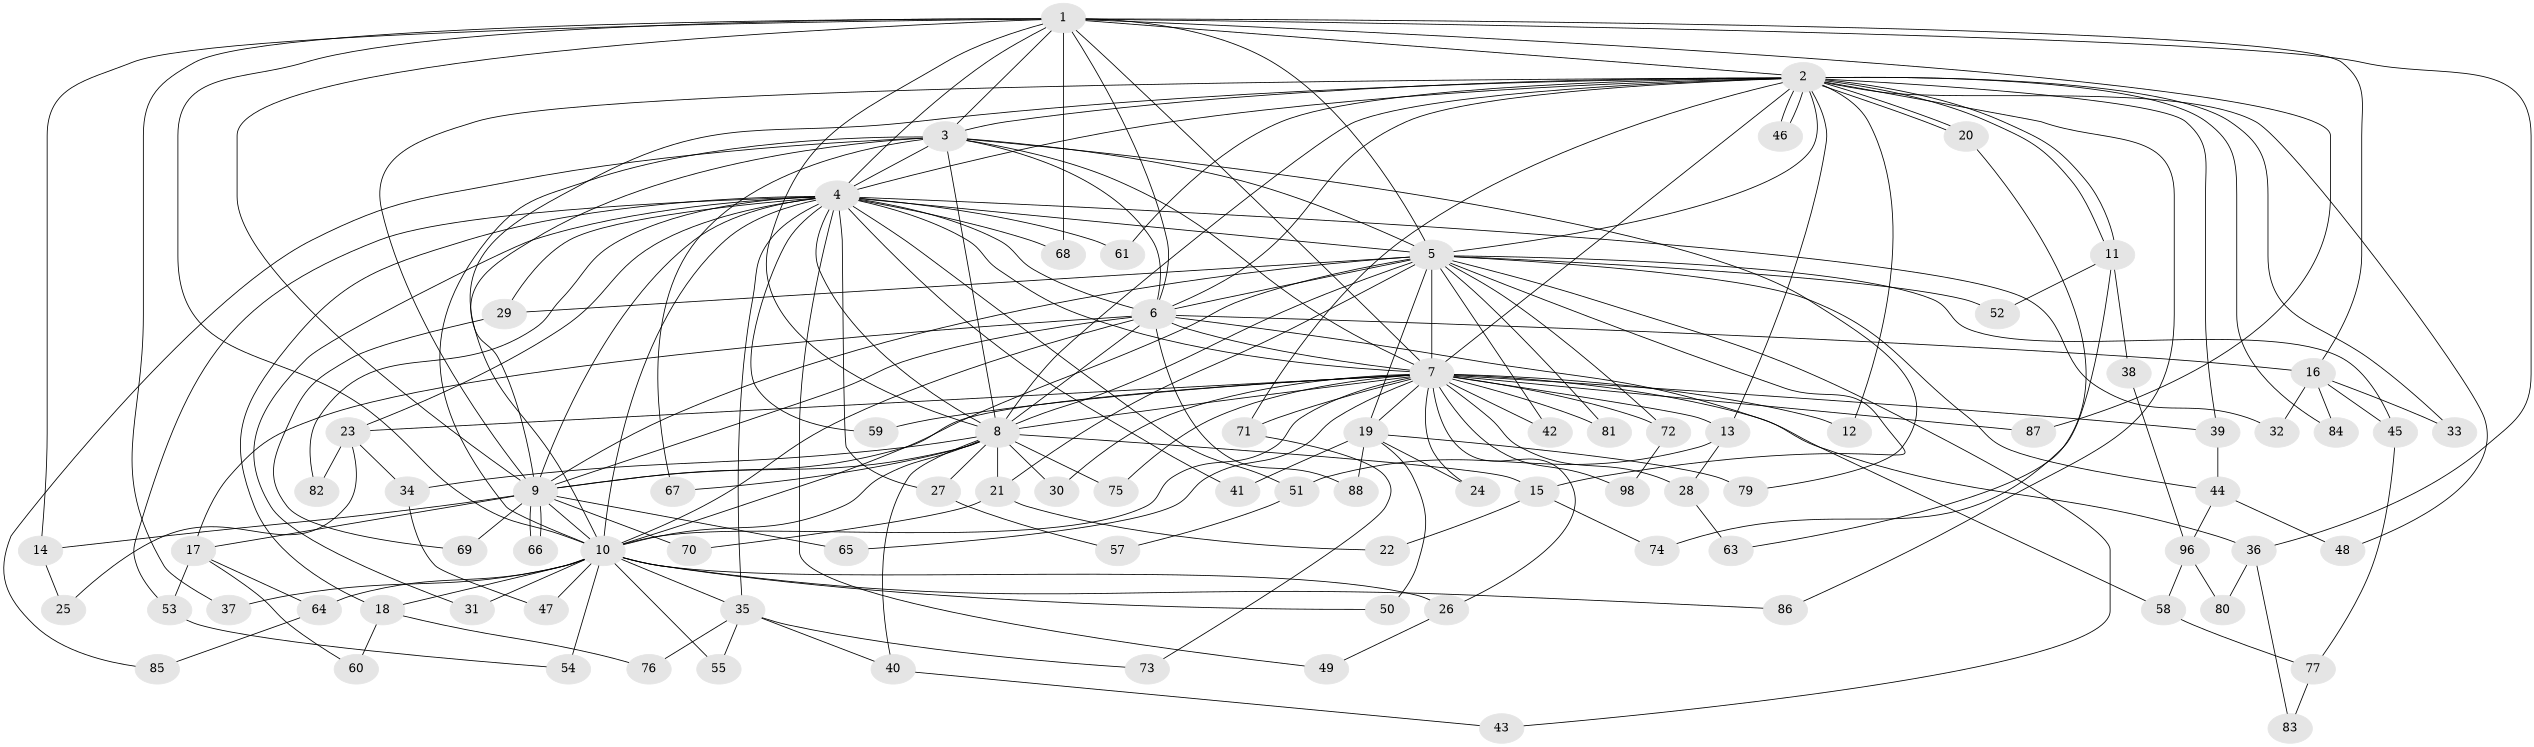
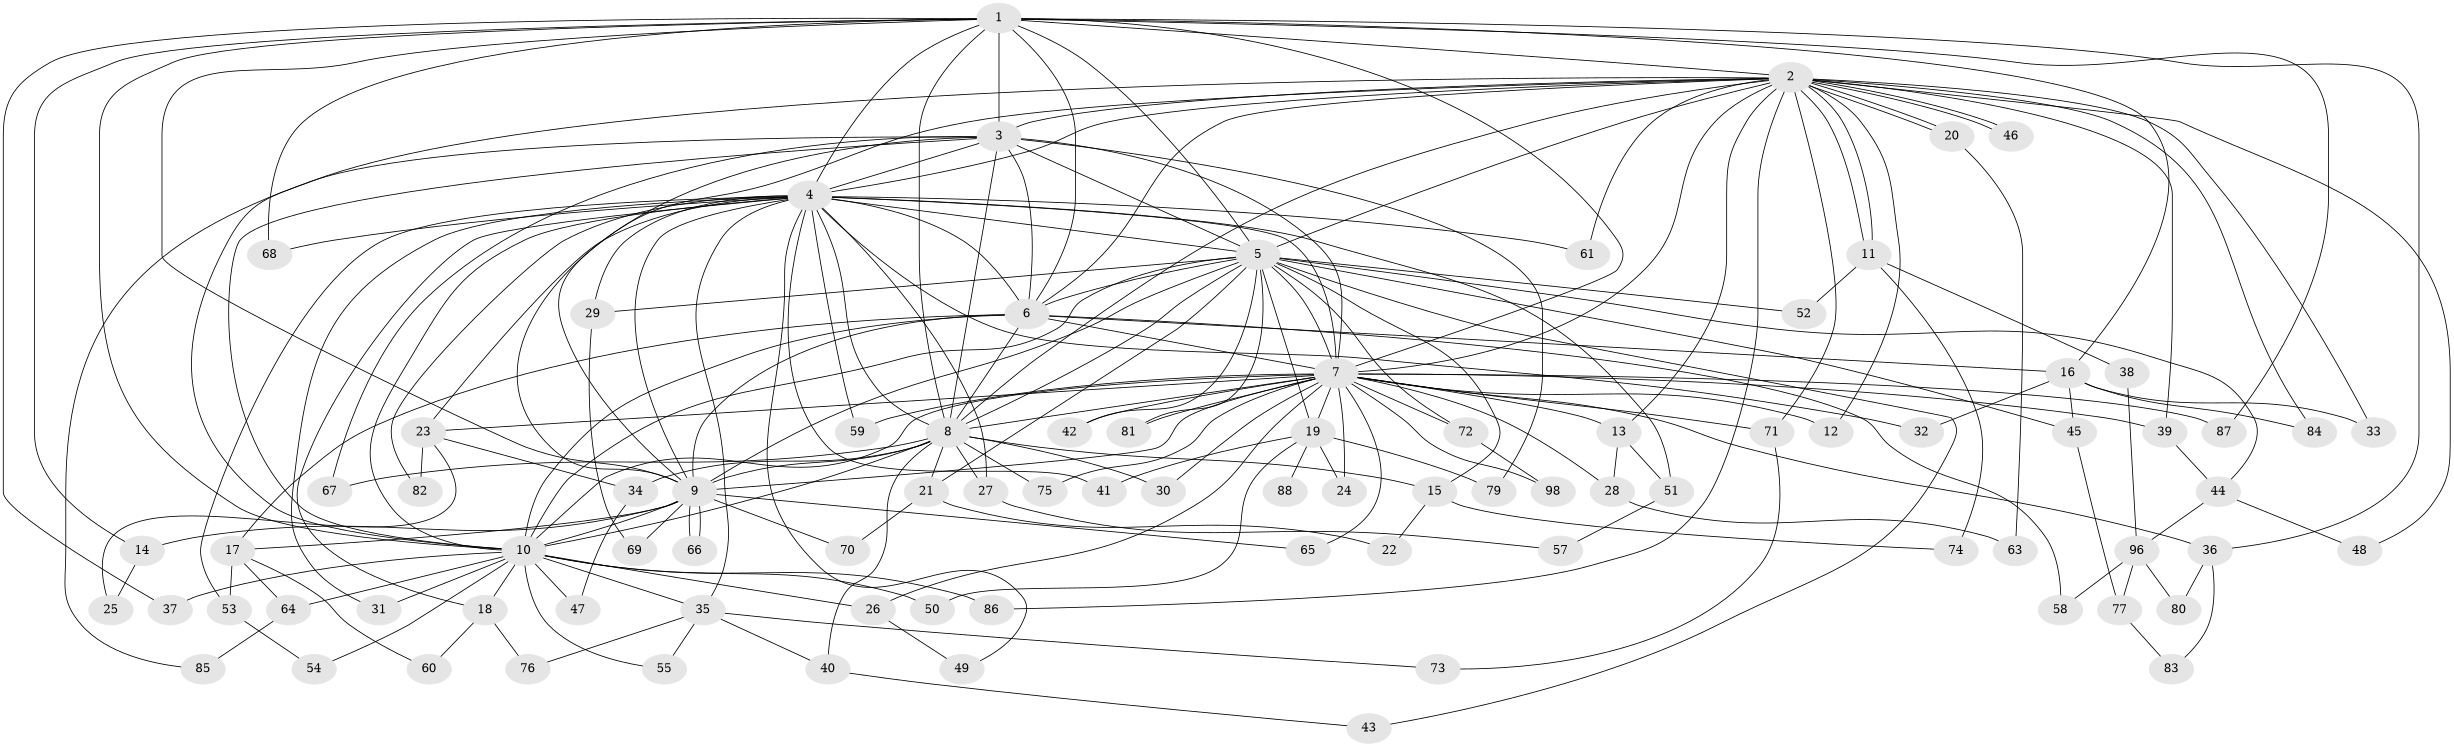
edge "6" -- "88": removed
edge "58" -- "77": now "96" -- "77"
